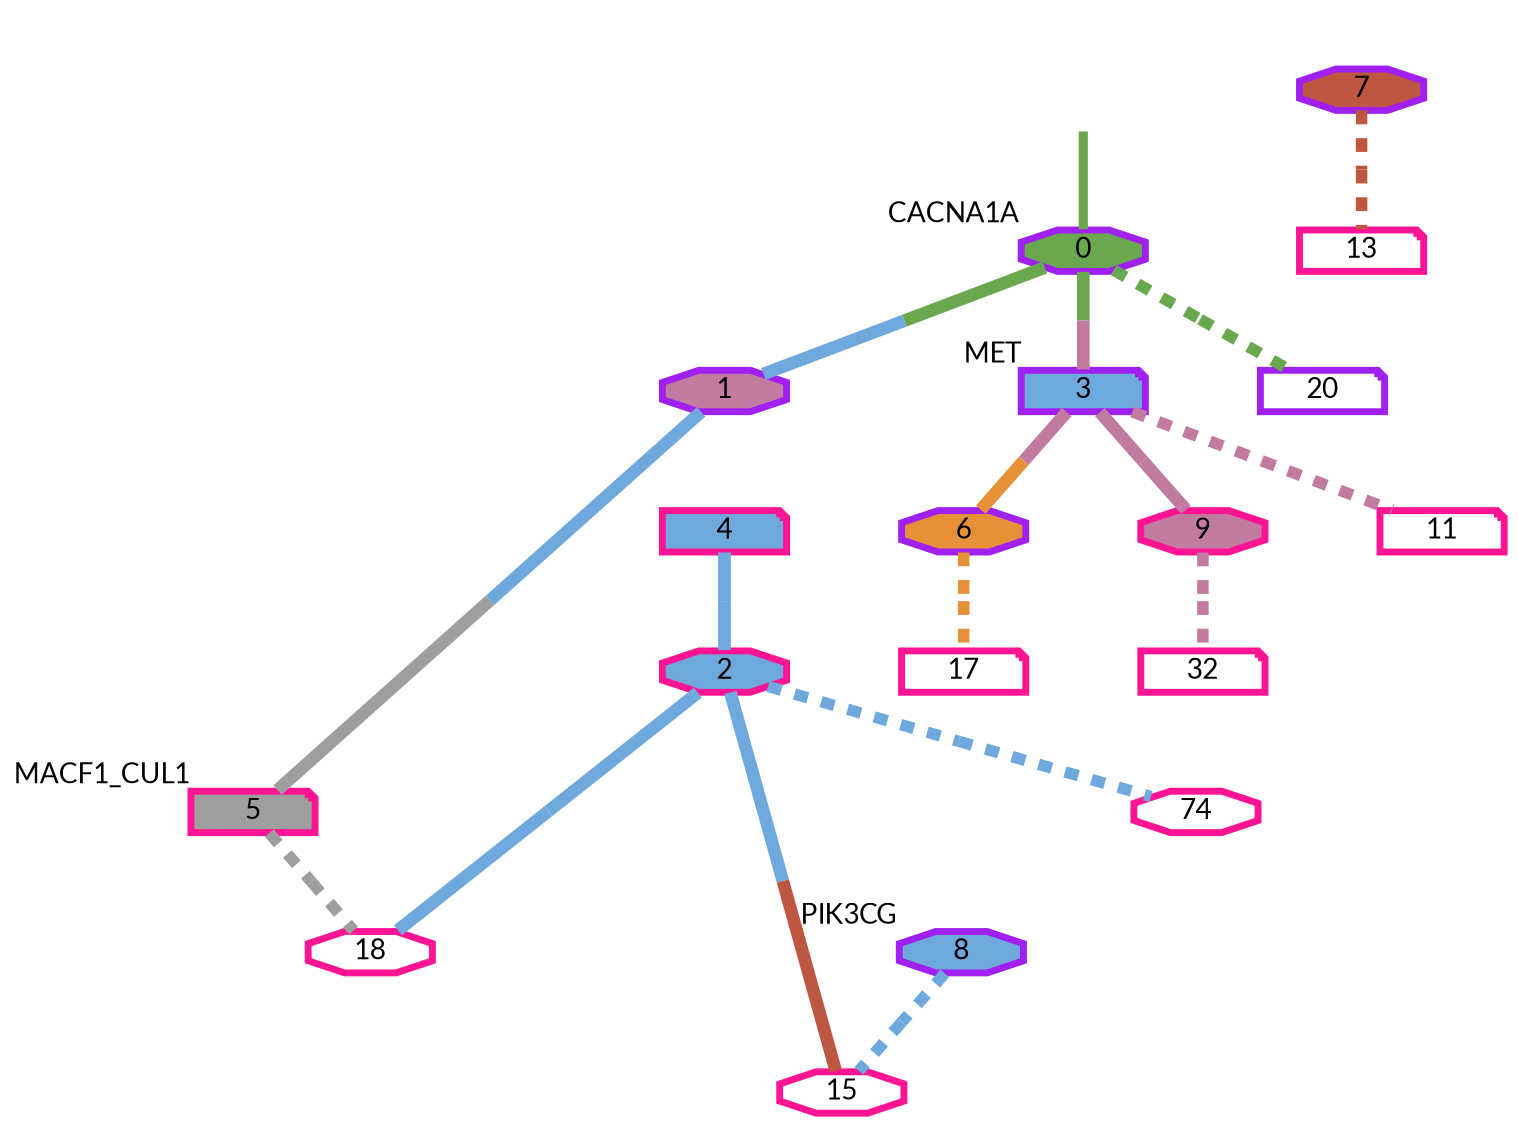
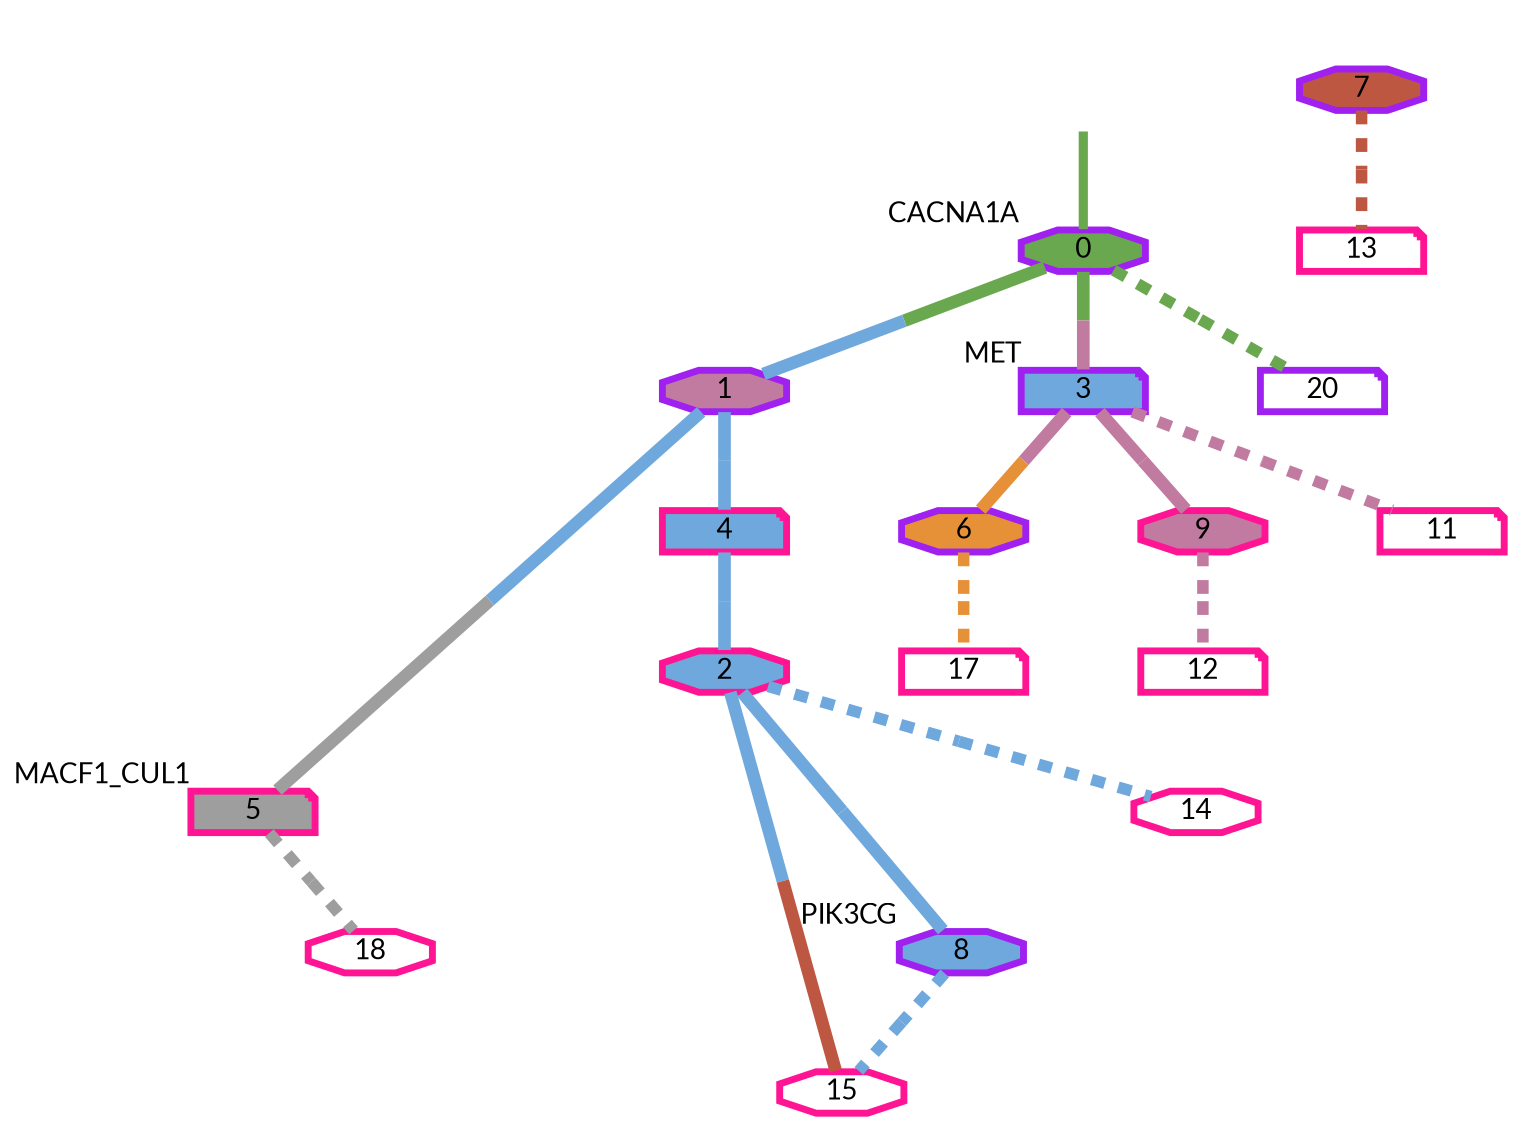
edge "1" -> "4": added
node "32": label "32" -> "12"
edge "2" -> "18": now "2" -> "8 PIK3CG"
node "74": label "74" -> "14"
